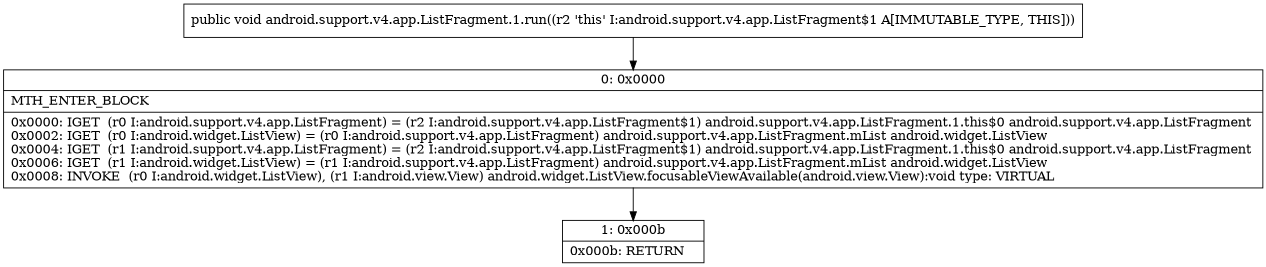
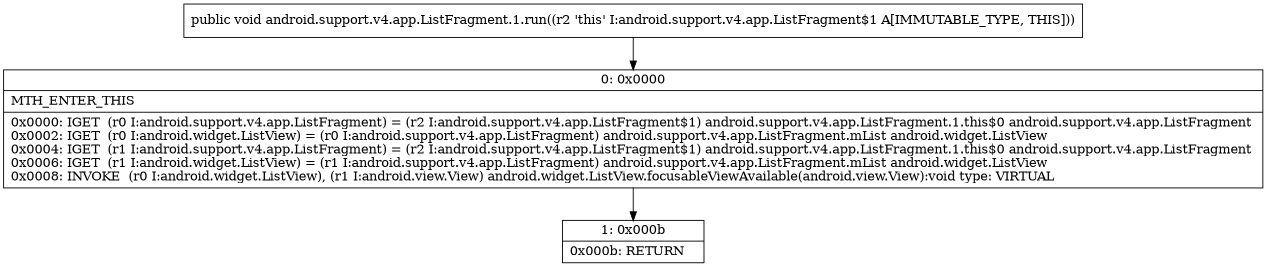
node "0: 0x0000": text "MTH_ENTER_BLOCK" -> "MTH_ENTER_THIS"
